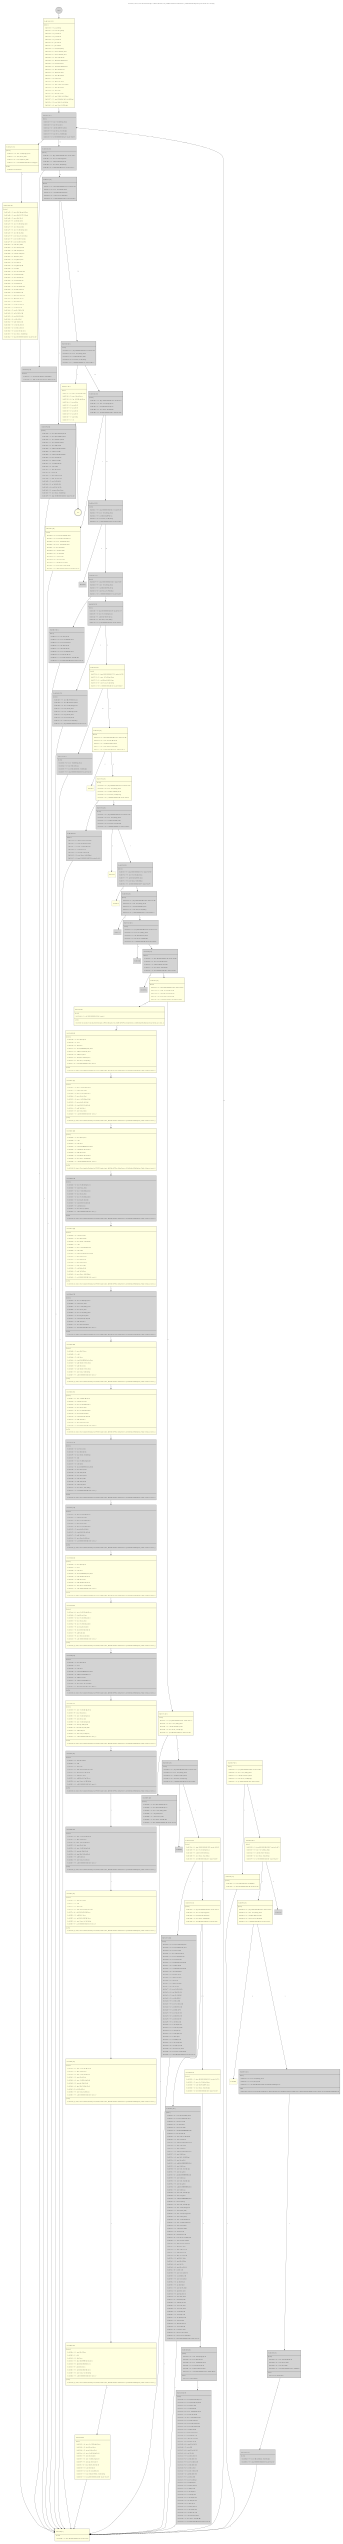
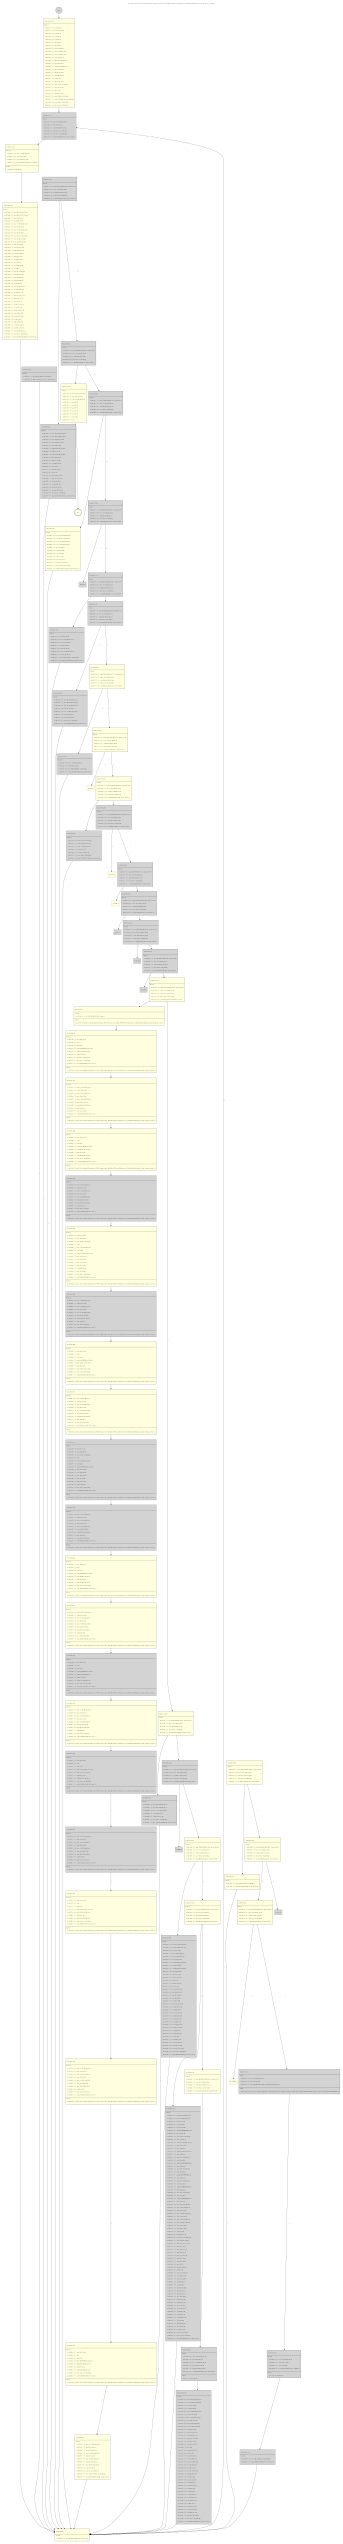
node "0x40165c [25]": removed
